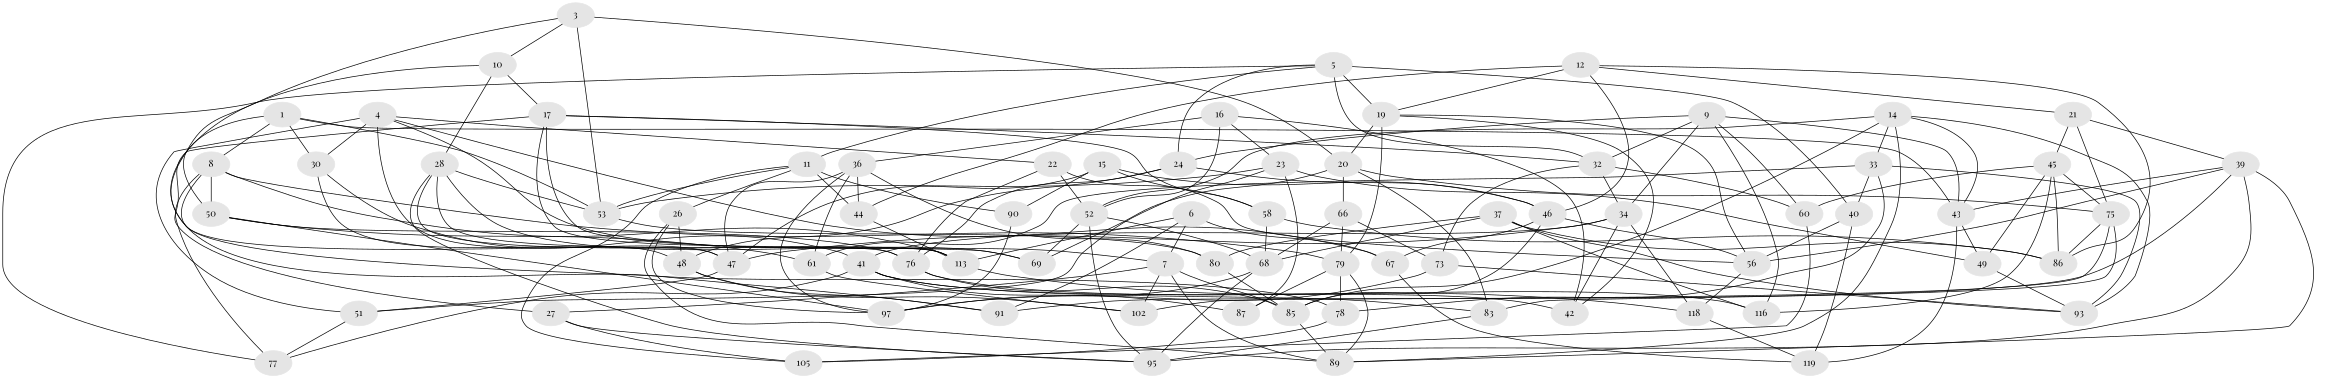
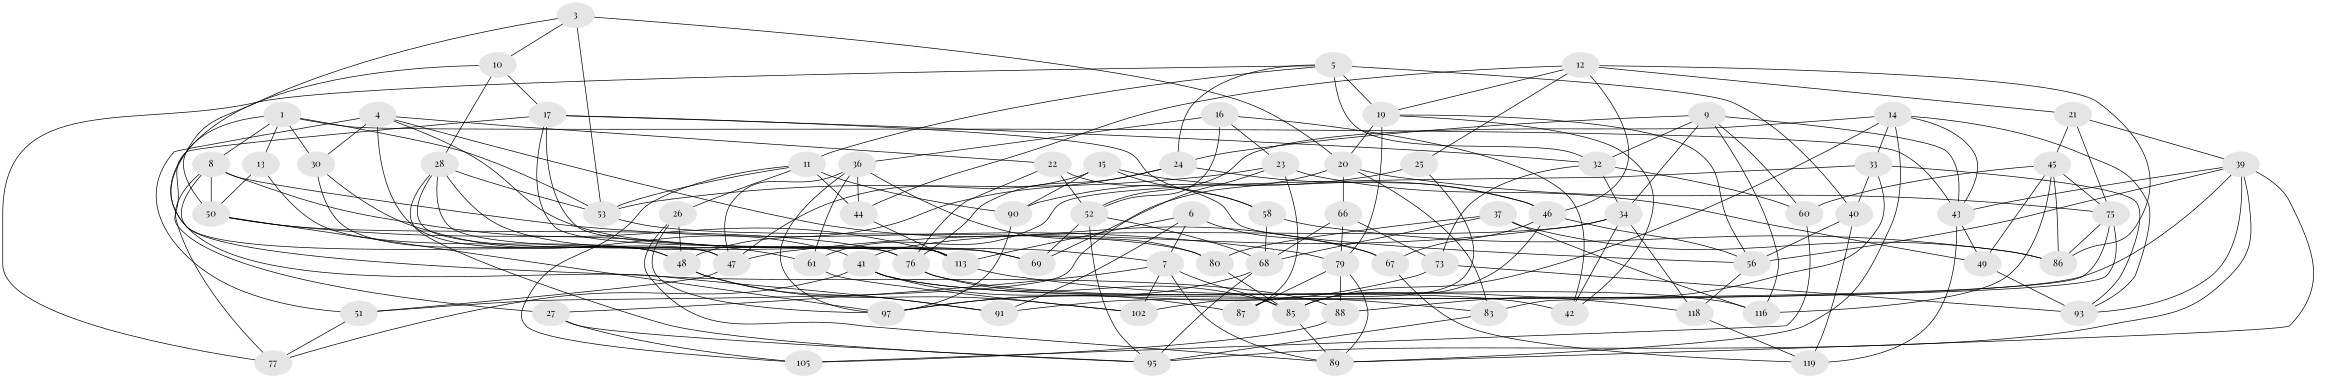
node "13": added
node "25": added
edge "37" -- "93": now "39" -- "93"
node "78": label "78" -> "88"
